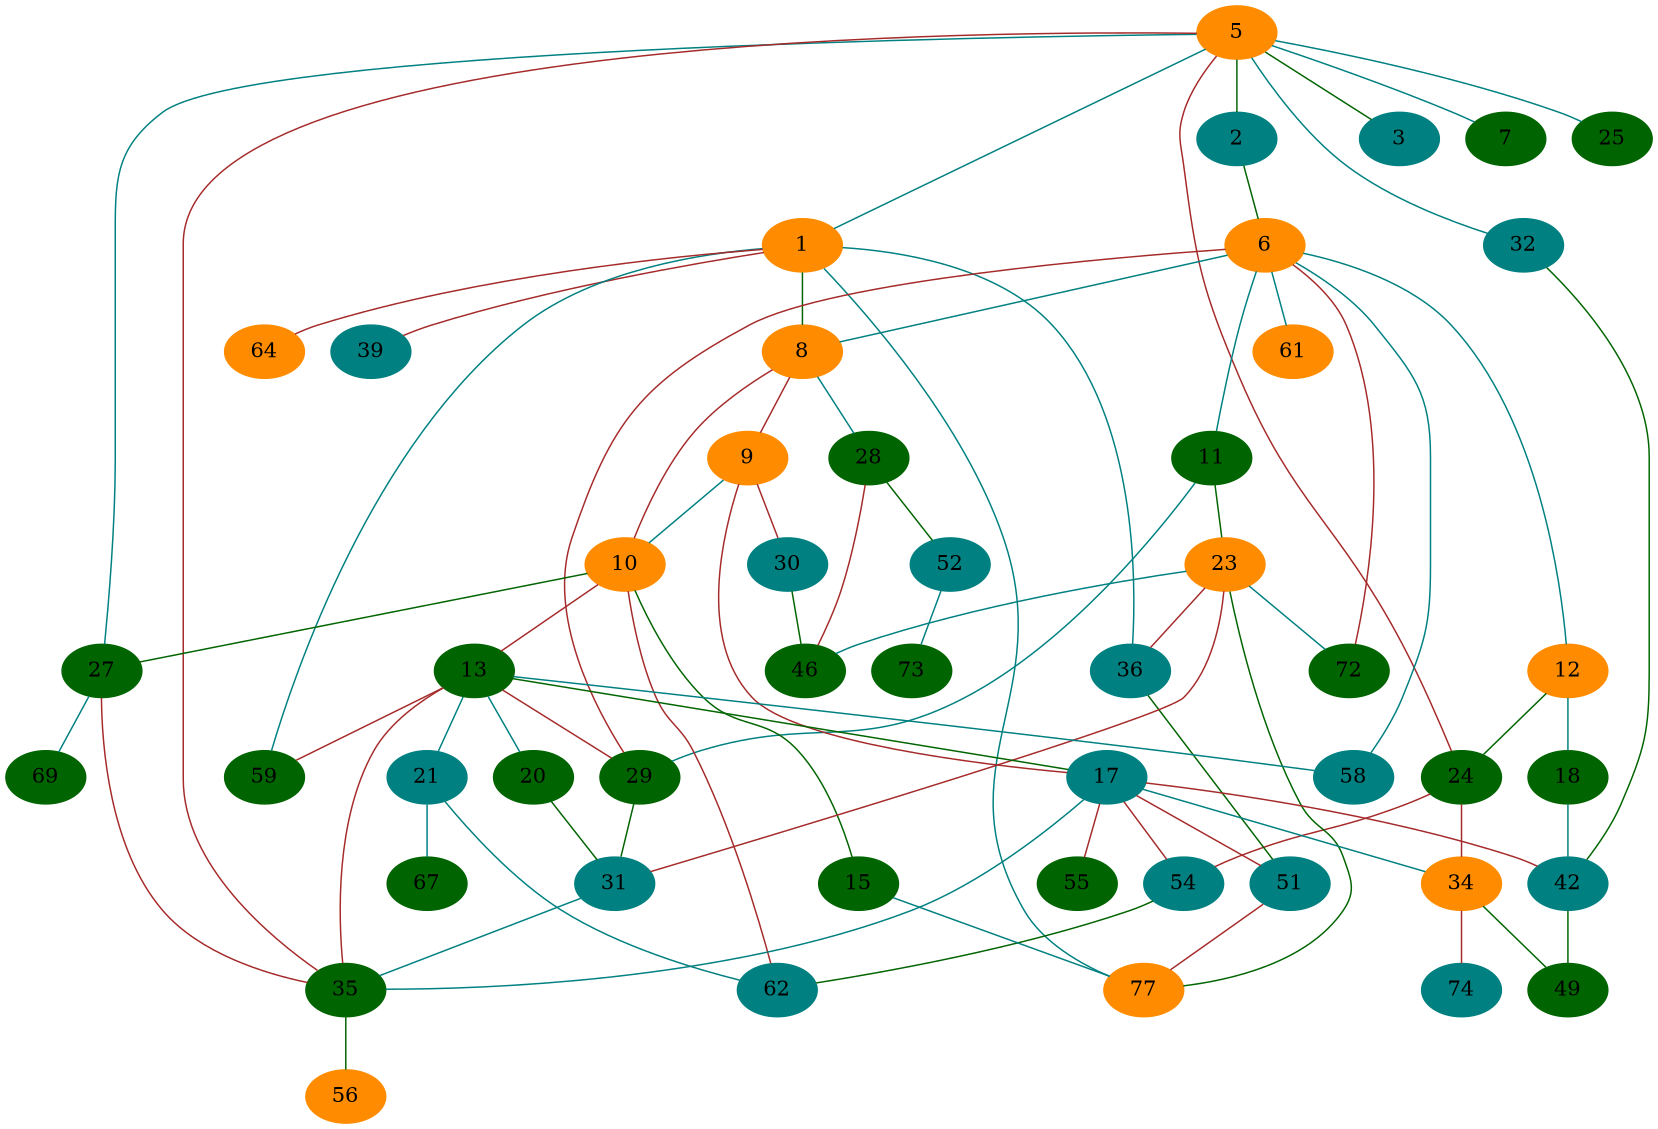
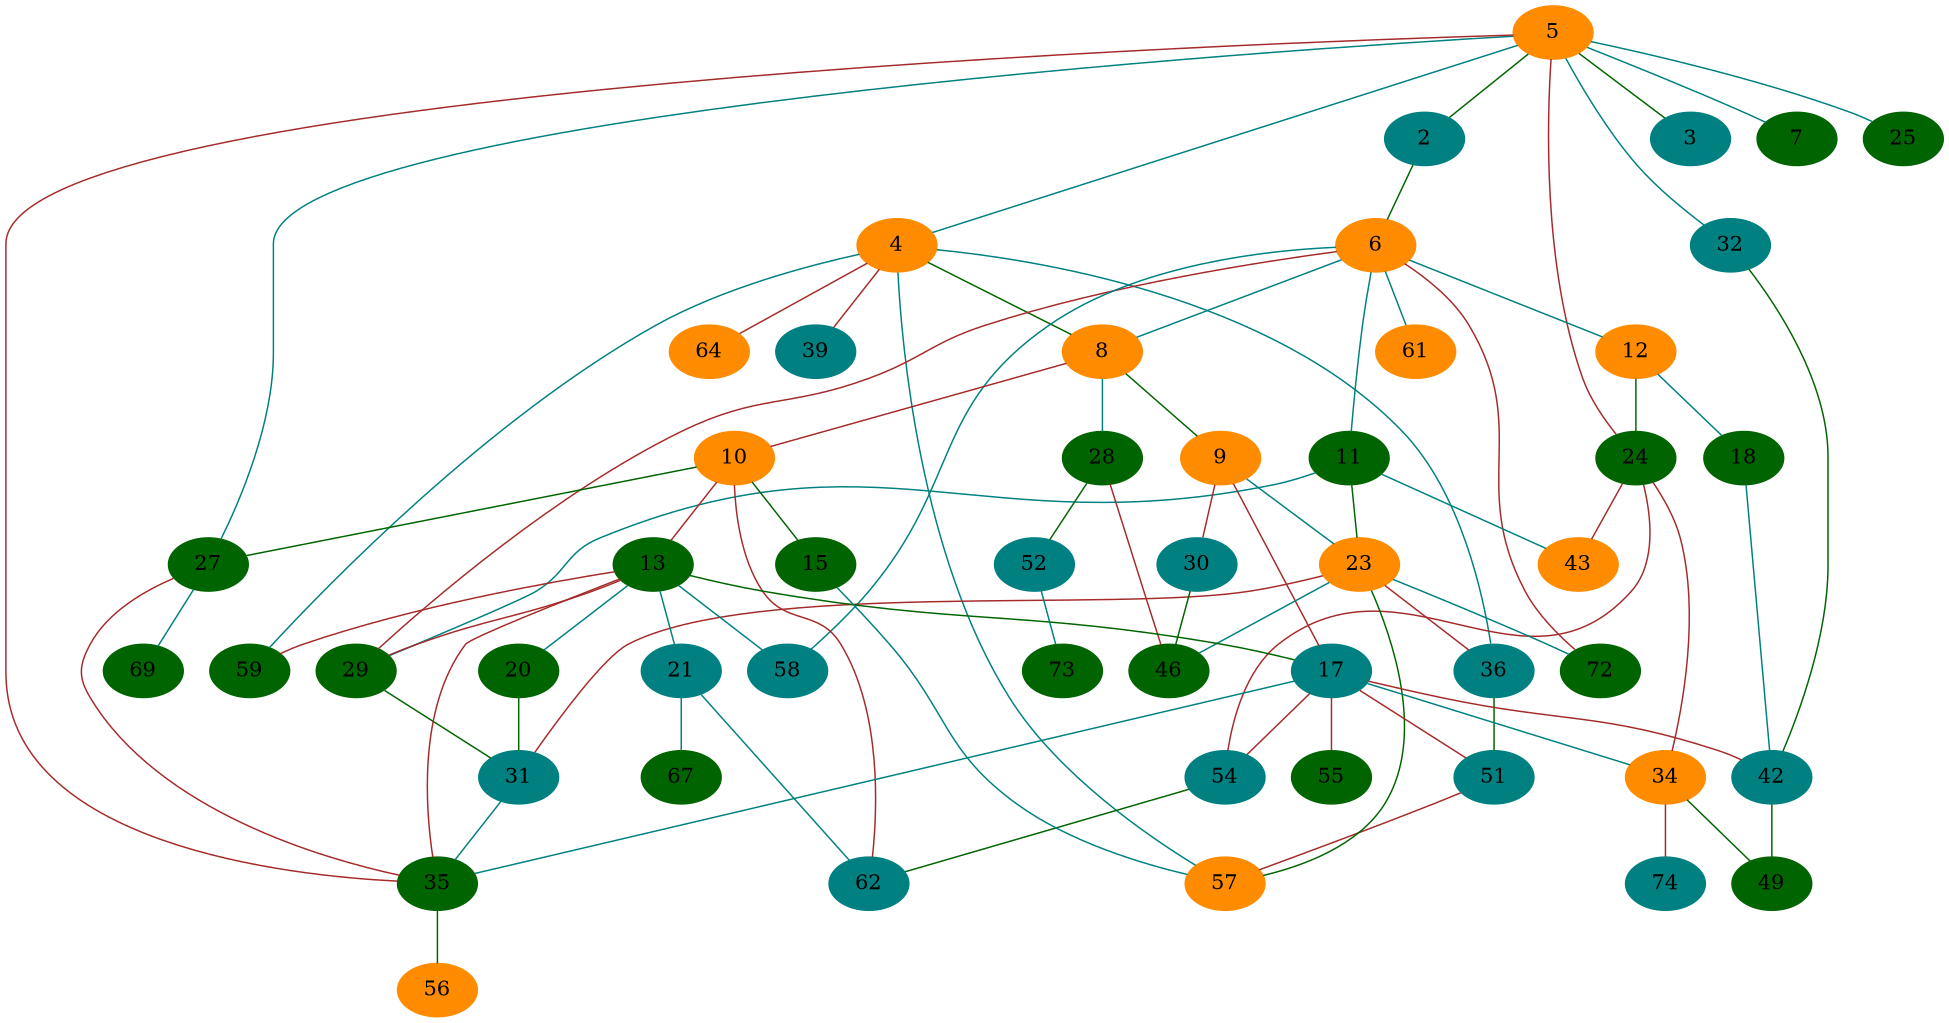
node "1": label "1" -> "4"
edge "8" -- "9": color brown -> darkgreen
edge "9" -- "10": now "9" -- "23"
node "43": added
node "77": label "77" -> "57"
